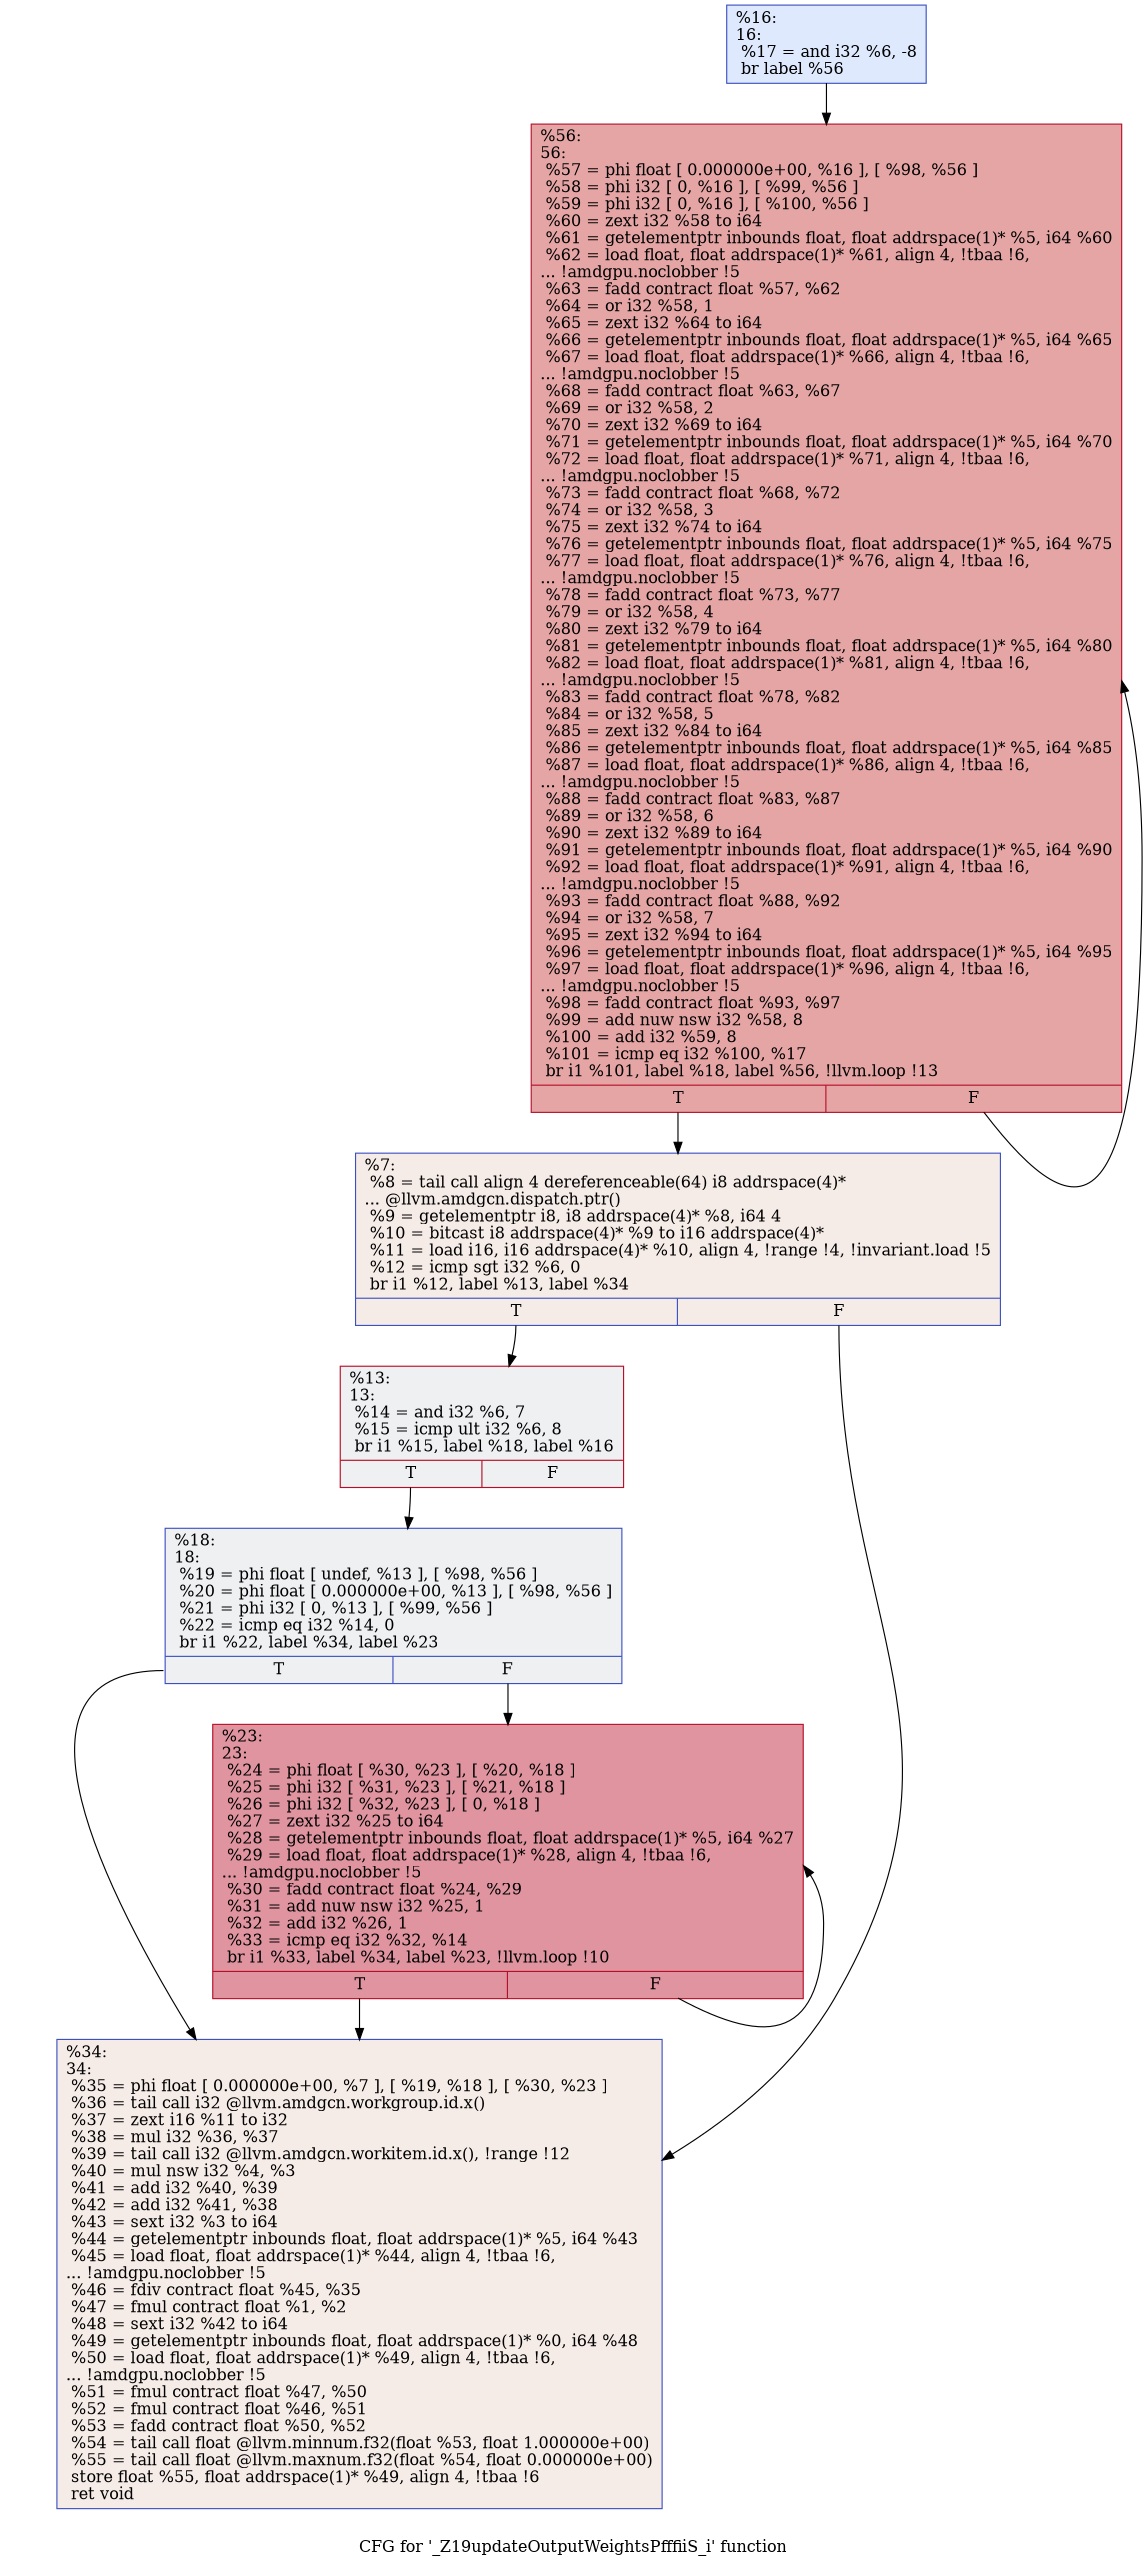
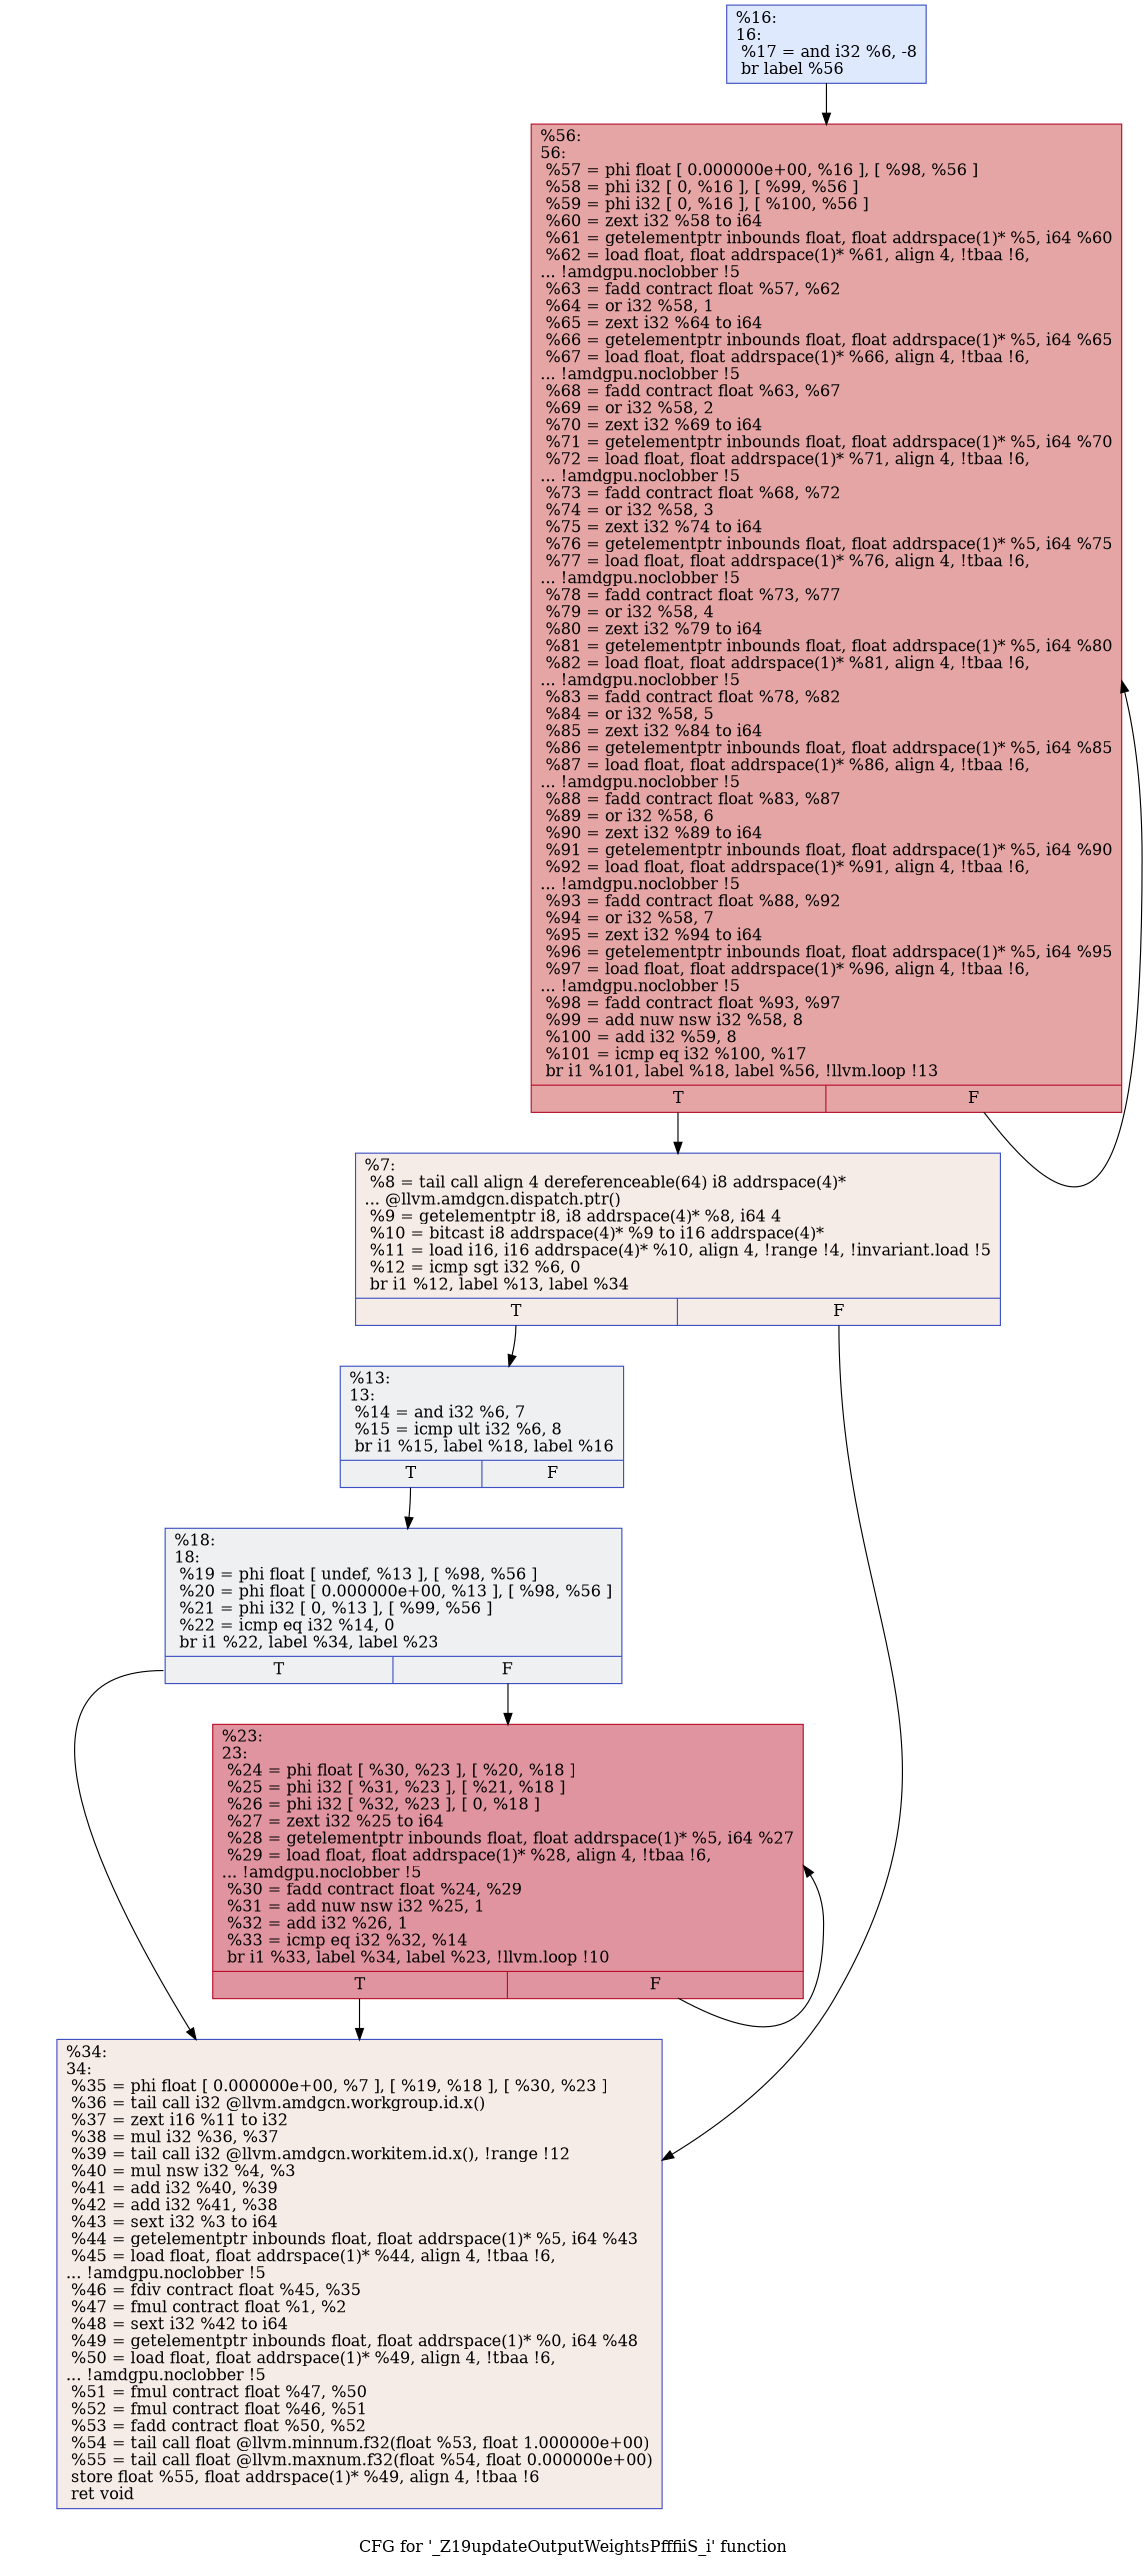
node "%13:": color #b70d28ff -> #3d50c3ff
